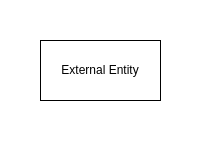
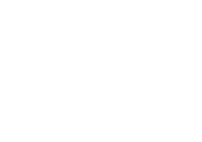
node "External Entity": removed
